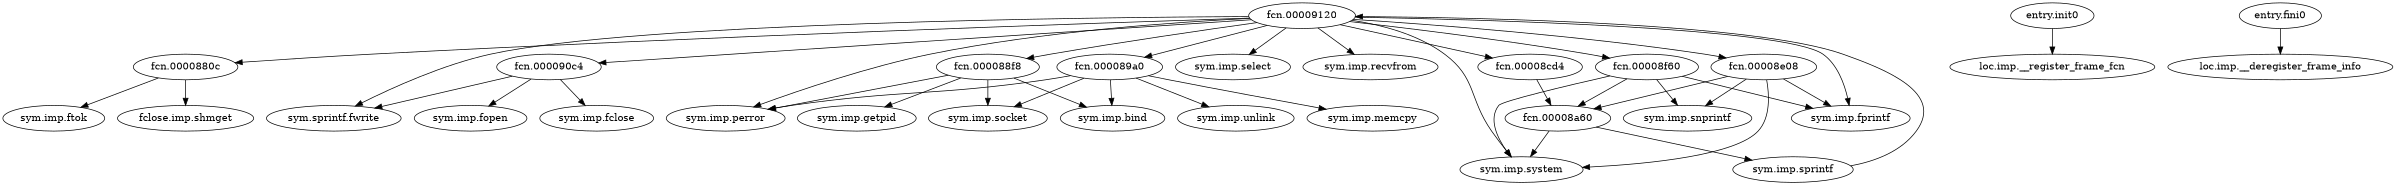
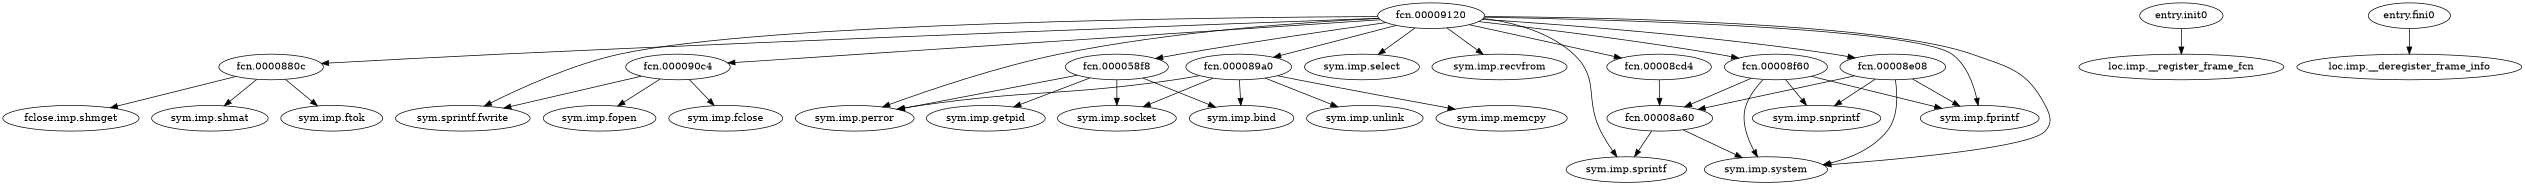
edge "sym.imp.sprintf" -> "fcn.00009120": reversed
node "fcn.000088f8": label "fcn.000088f8" -> "fcn.000058f8"
node "sym.imp.shmat": added
